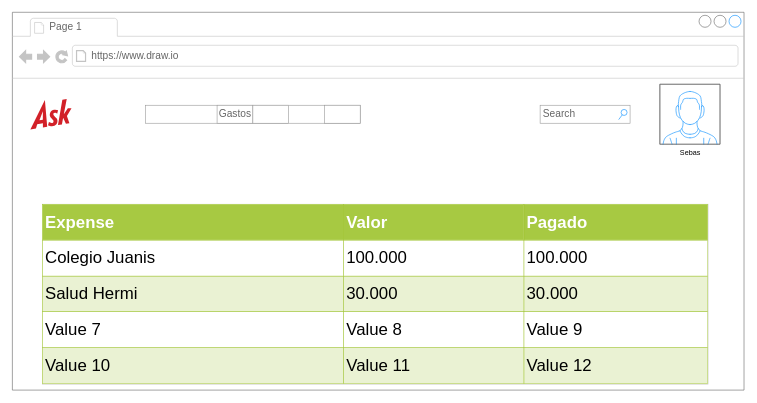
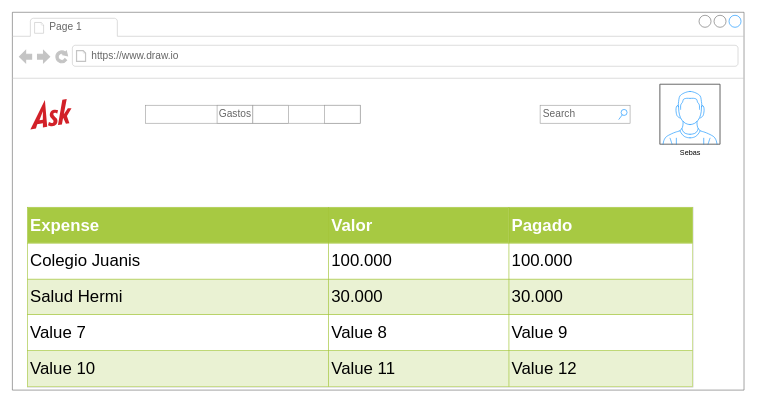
node "ExpenseValorPagado Colegio Juanis 100.000 100.000 Salud Hermi 30.000 30.000 Value 7 Value 8 Value 9 Value 10 Value 11 Value 12": moved (375, 294) -> (360, 297)
